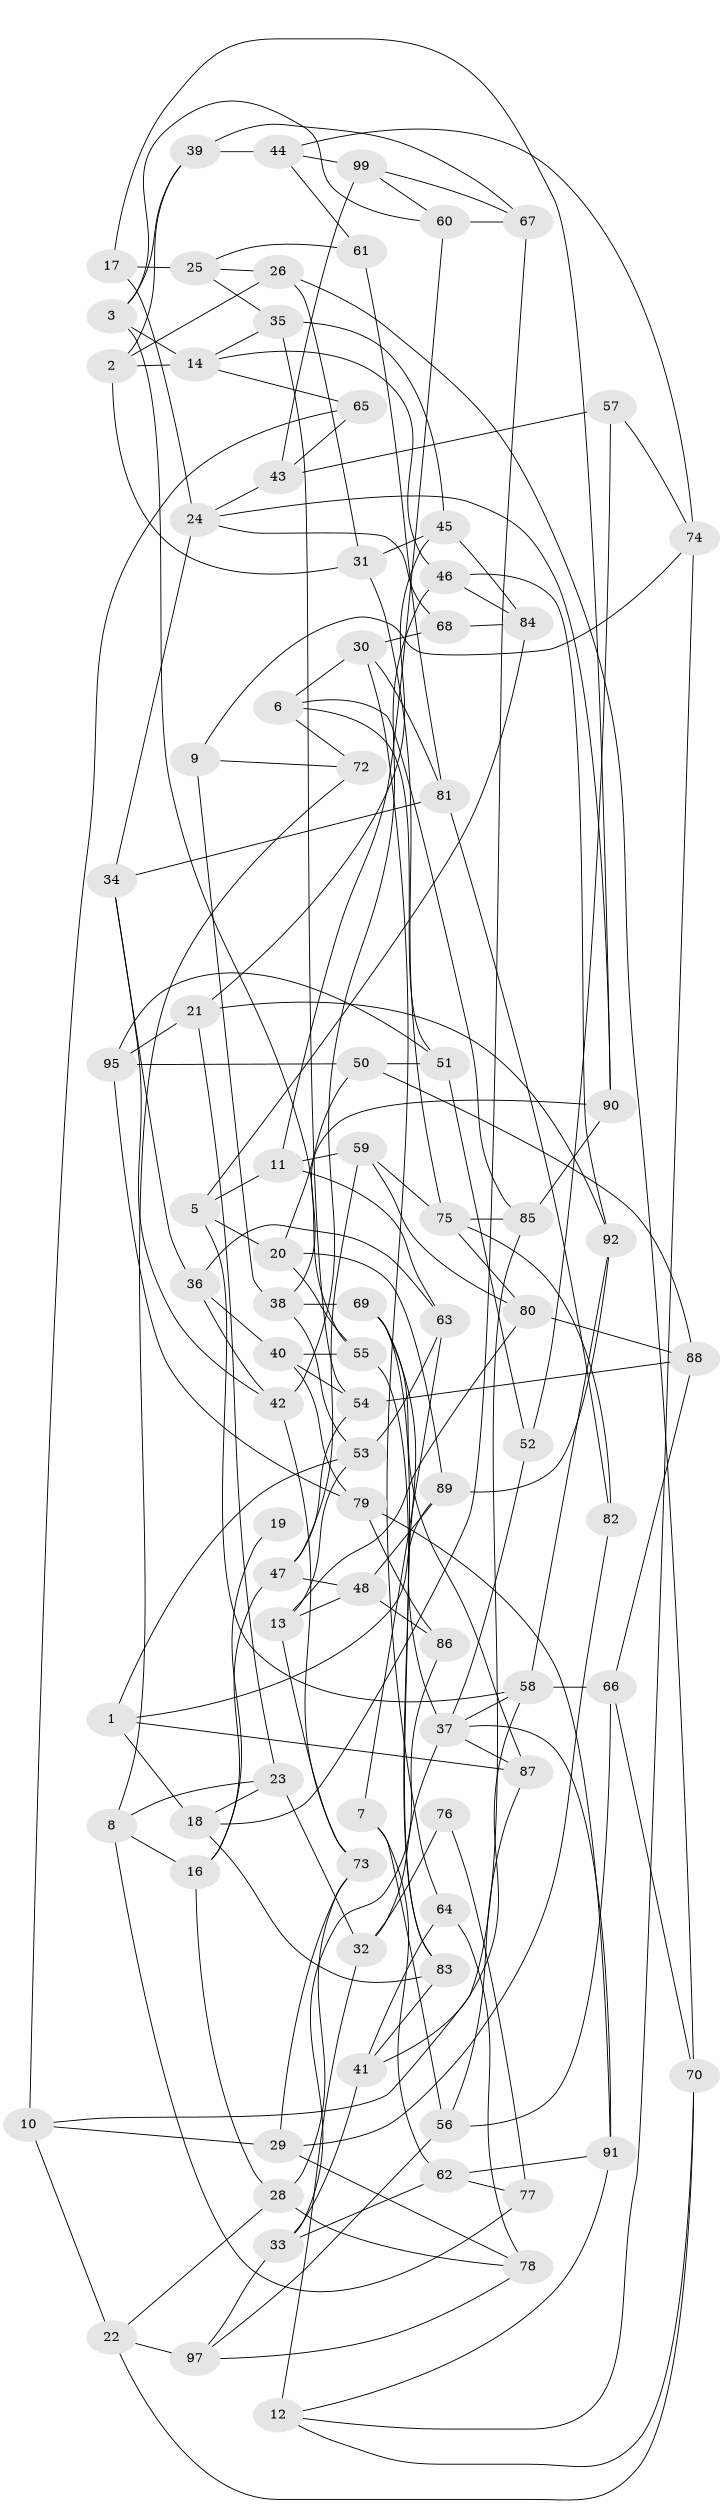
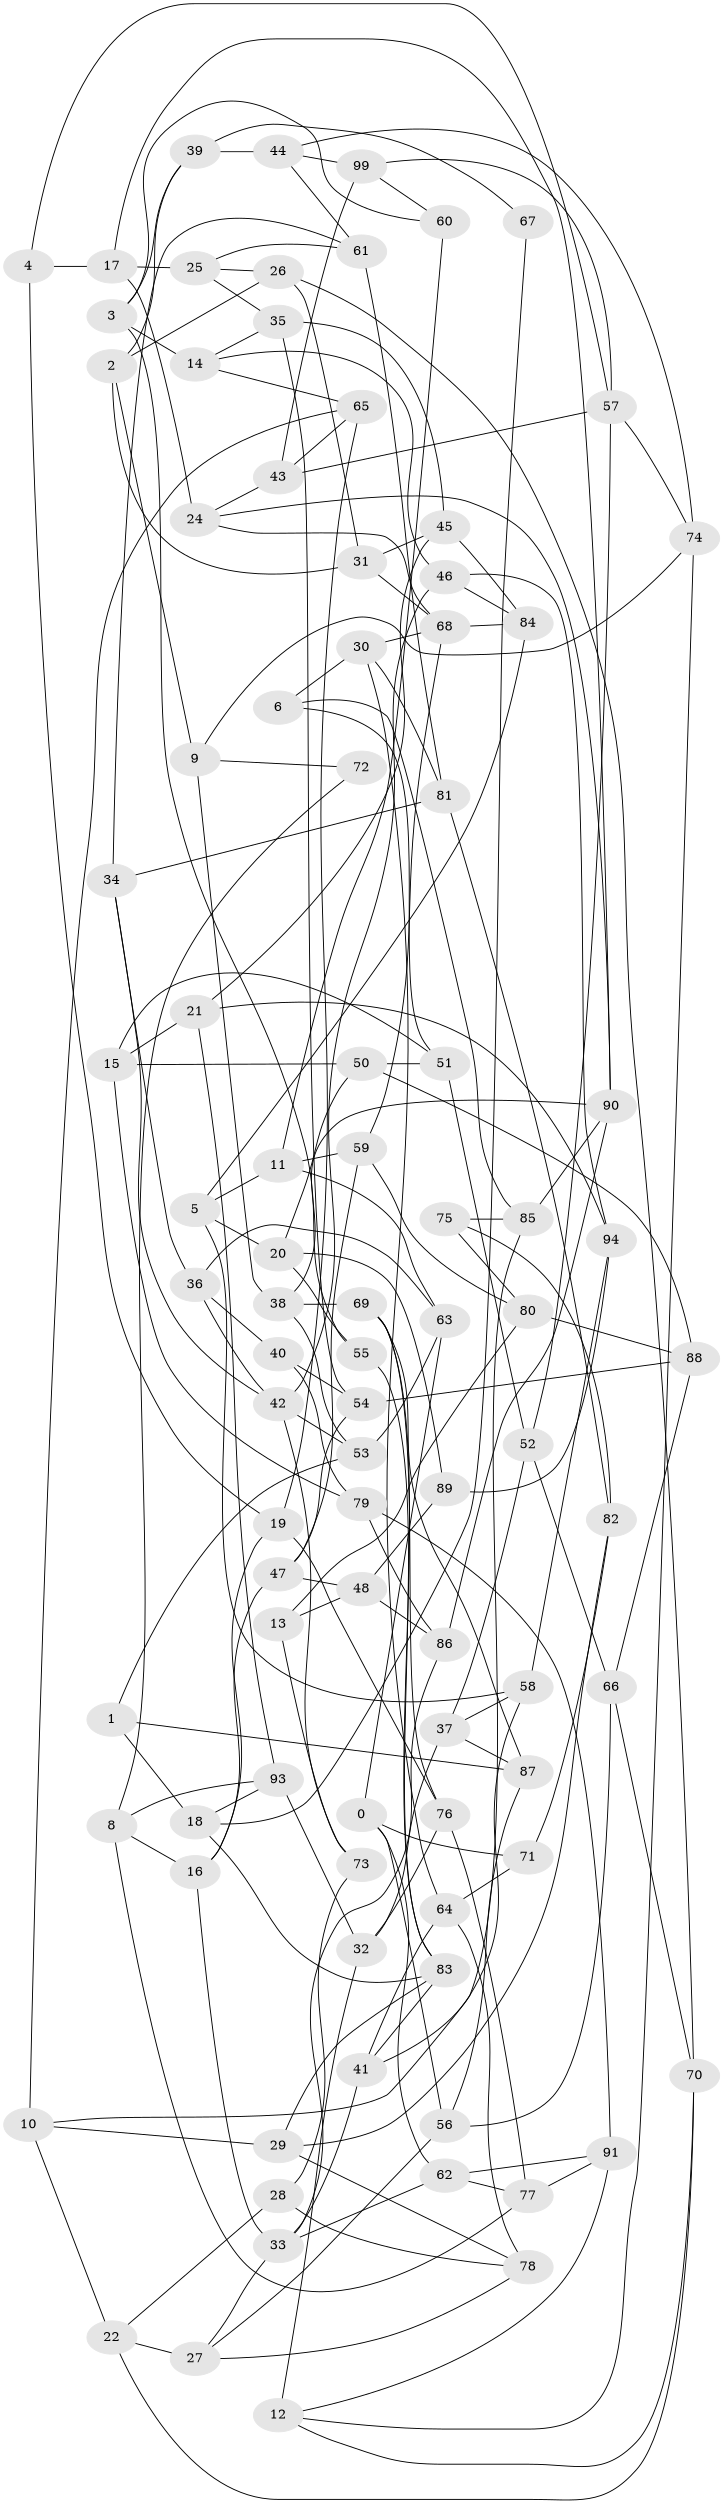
edge "99" -- "67": now "99" -- "57"
edge "60" -- "67": removed
node "4": added
edge "14" -- "2": now "9" -- "2"
edge "24" -- "34": now "61" -- "34"
edge "6" -- "72": removed
edge "31" -- "75": now "31" -- "68"
edge "65" -- "19": added
node "95": label "95" -> "15"
edge "59" -- "75": now "59" -- "68"
node "92": label "92" -> "94"
edge "40" -- "55": removed
edge "90" -- "86": added
edge "69" -- "37": now "69" -- "76"
edge "53" -- "13": now "53" -- "42"
edge "89" -- "1": removed
edge "19" -- "76": added
edge "58" -- "66": now "52" -- "66"
node "23": label "23" -> "93"
edge "37" -- "91": now "77" -- "91"
node "7": label "7" -> "0"
node "71": added
edge "73" -- "29": now "83" -- "29"
edge "16" -- "28": now "16" -- "33"
node "97": label "97" -> "27"
